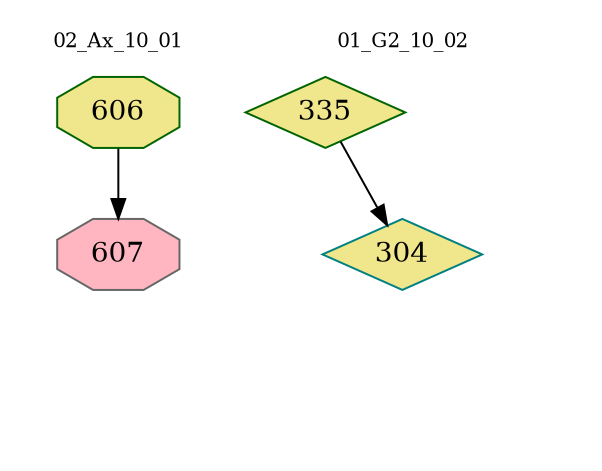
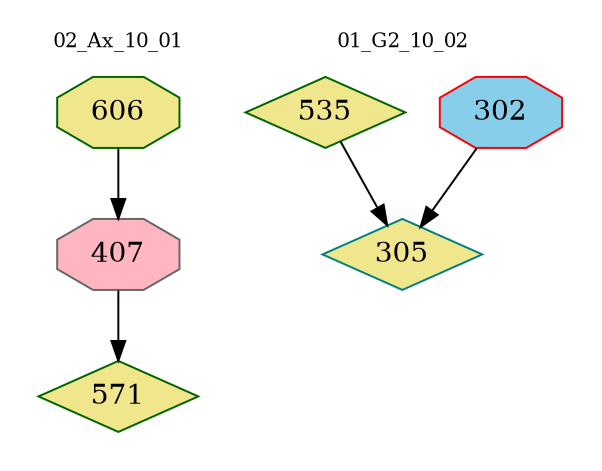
node "335": label "335" -> "535"
node "302": added
node "607": label "607" -> "407"
node "304": label "304" -> "305"
node "571": added
